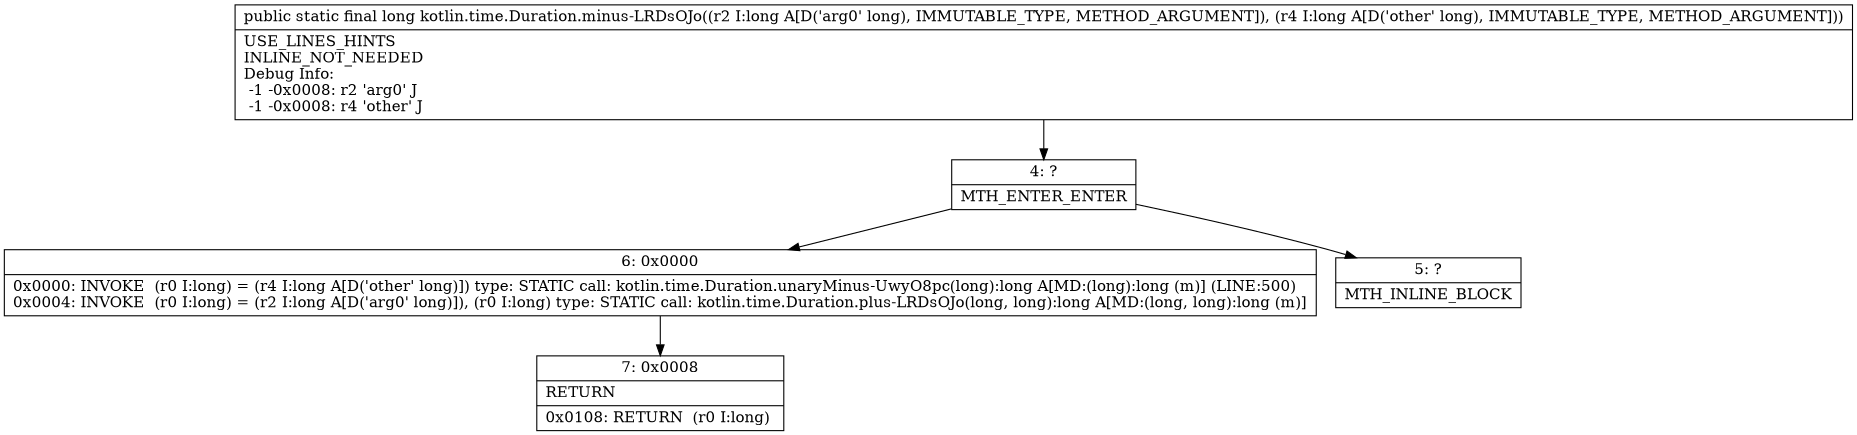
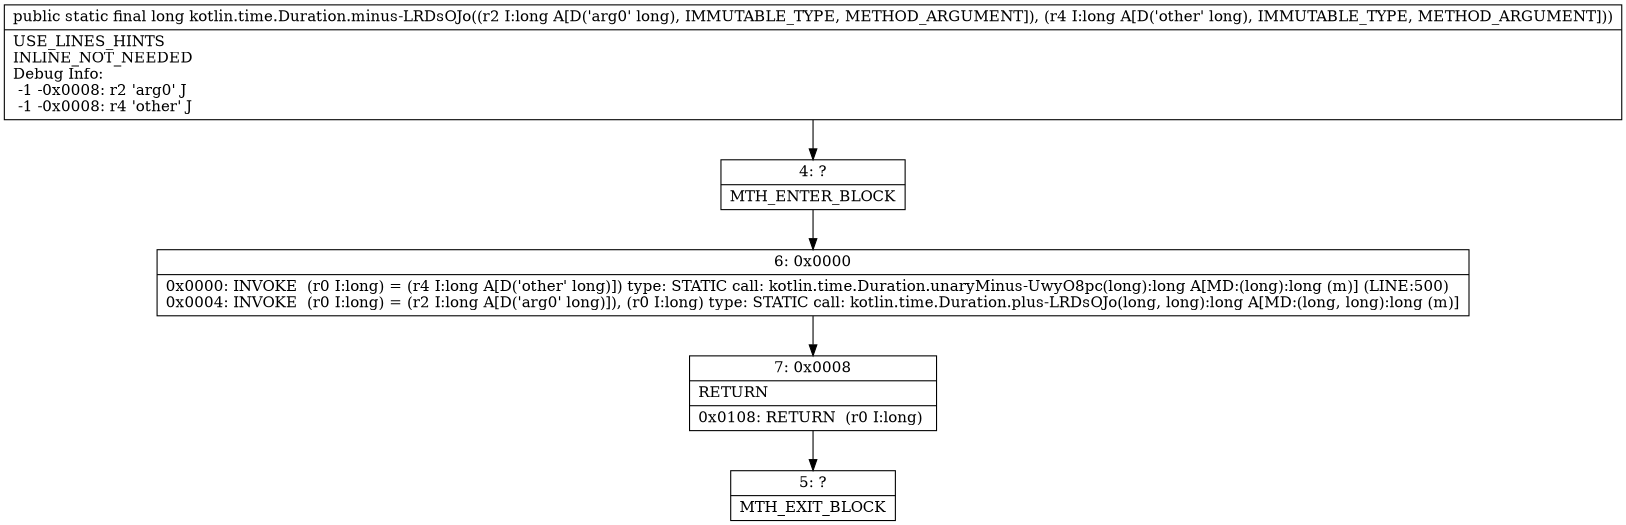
node "4: ?": text "MTH_ENTER_ENTER" -> "MTH_ENTER_BLOCK"
edge "4: ?" -> "5: ?": now "7: 0x0008" -> "5: ?"
node "5: ?": text "MTH_INLINE_BLOCK" -> "MTH_EXIT_BLOCK"
